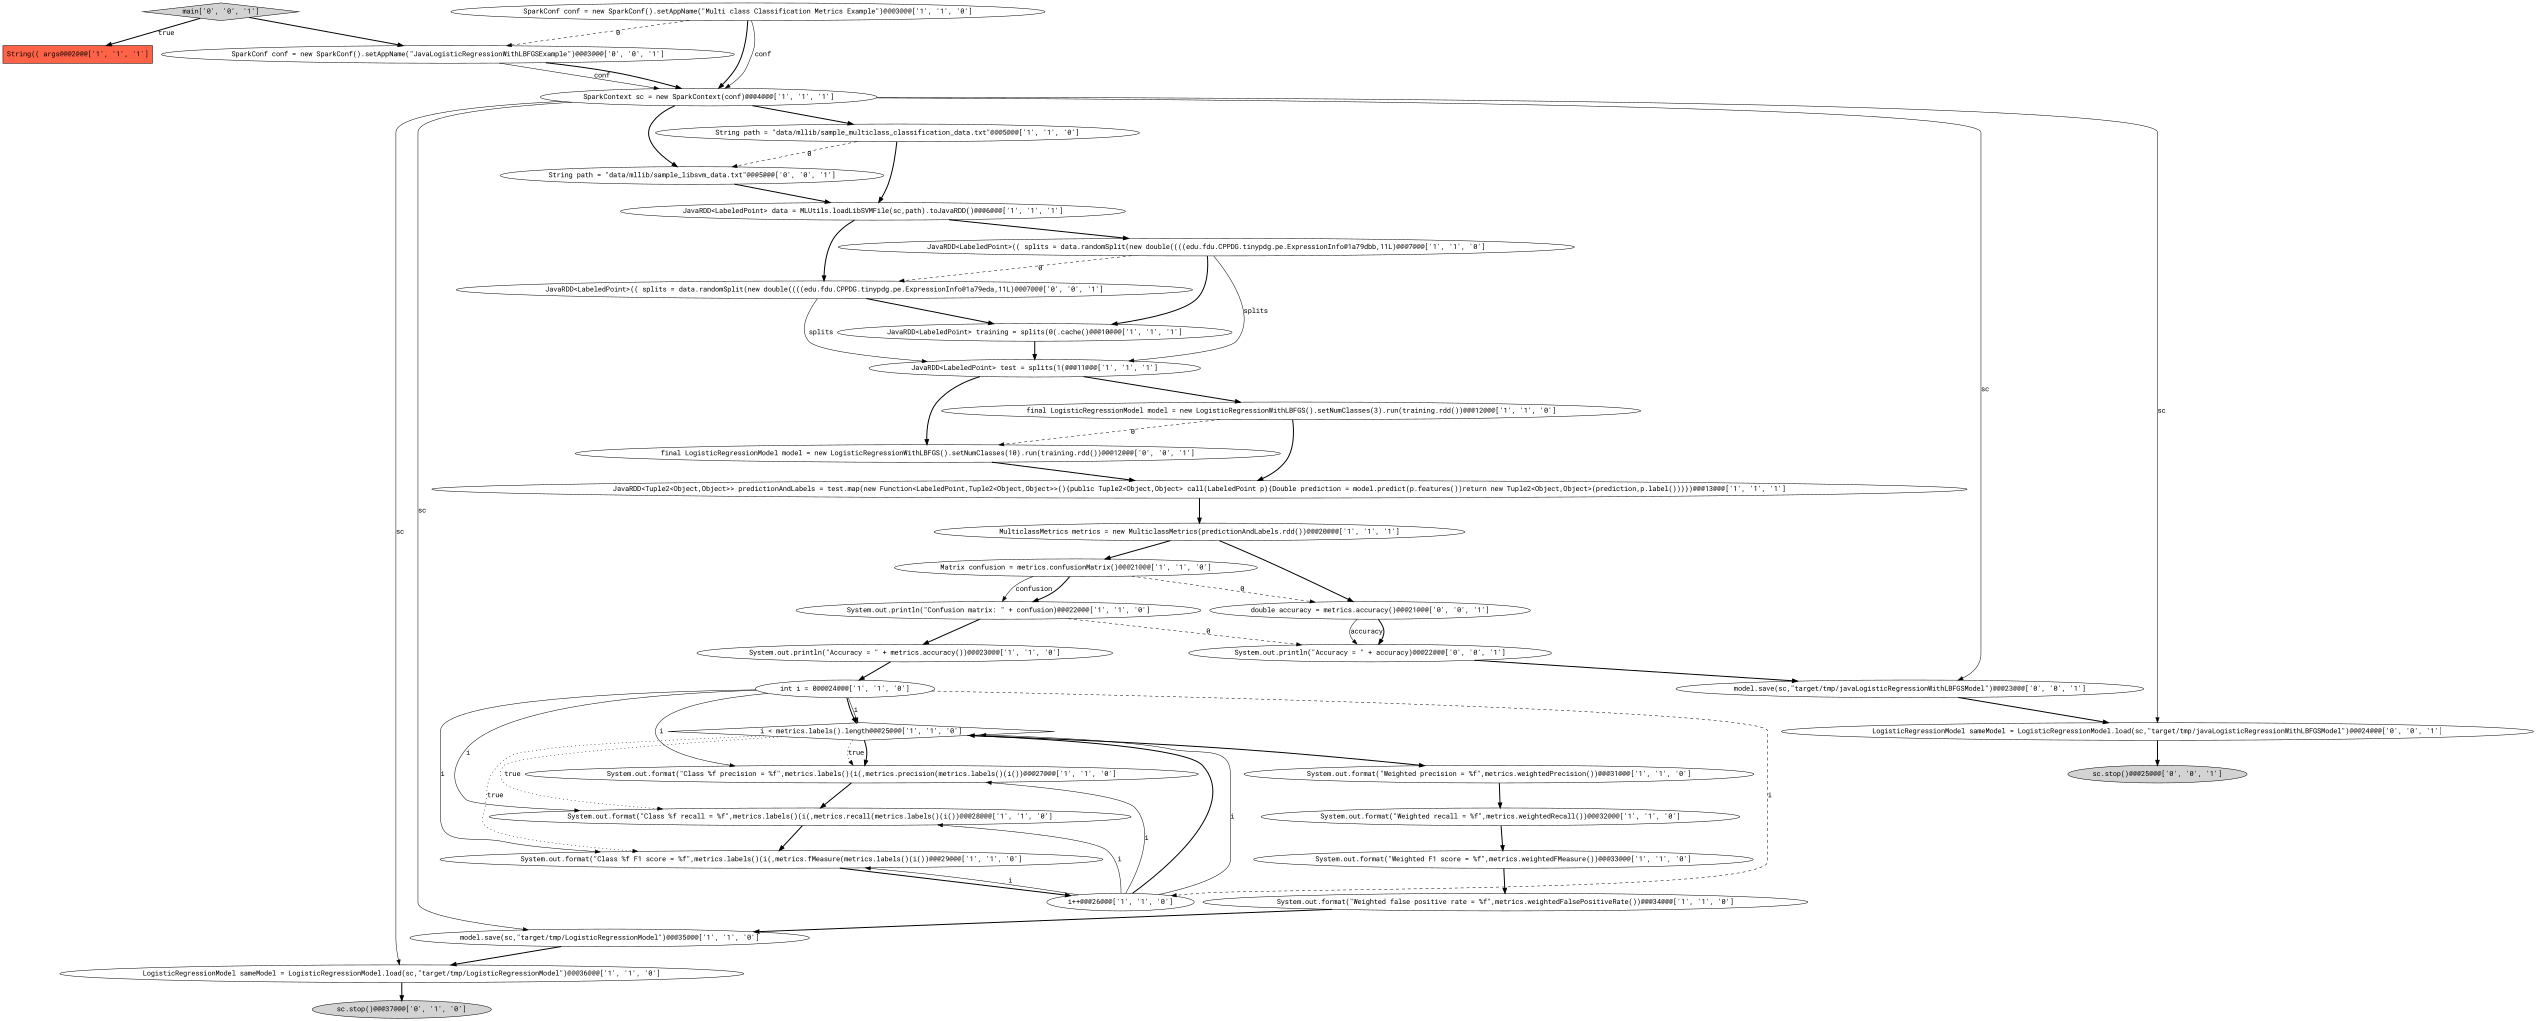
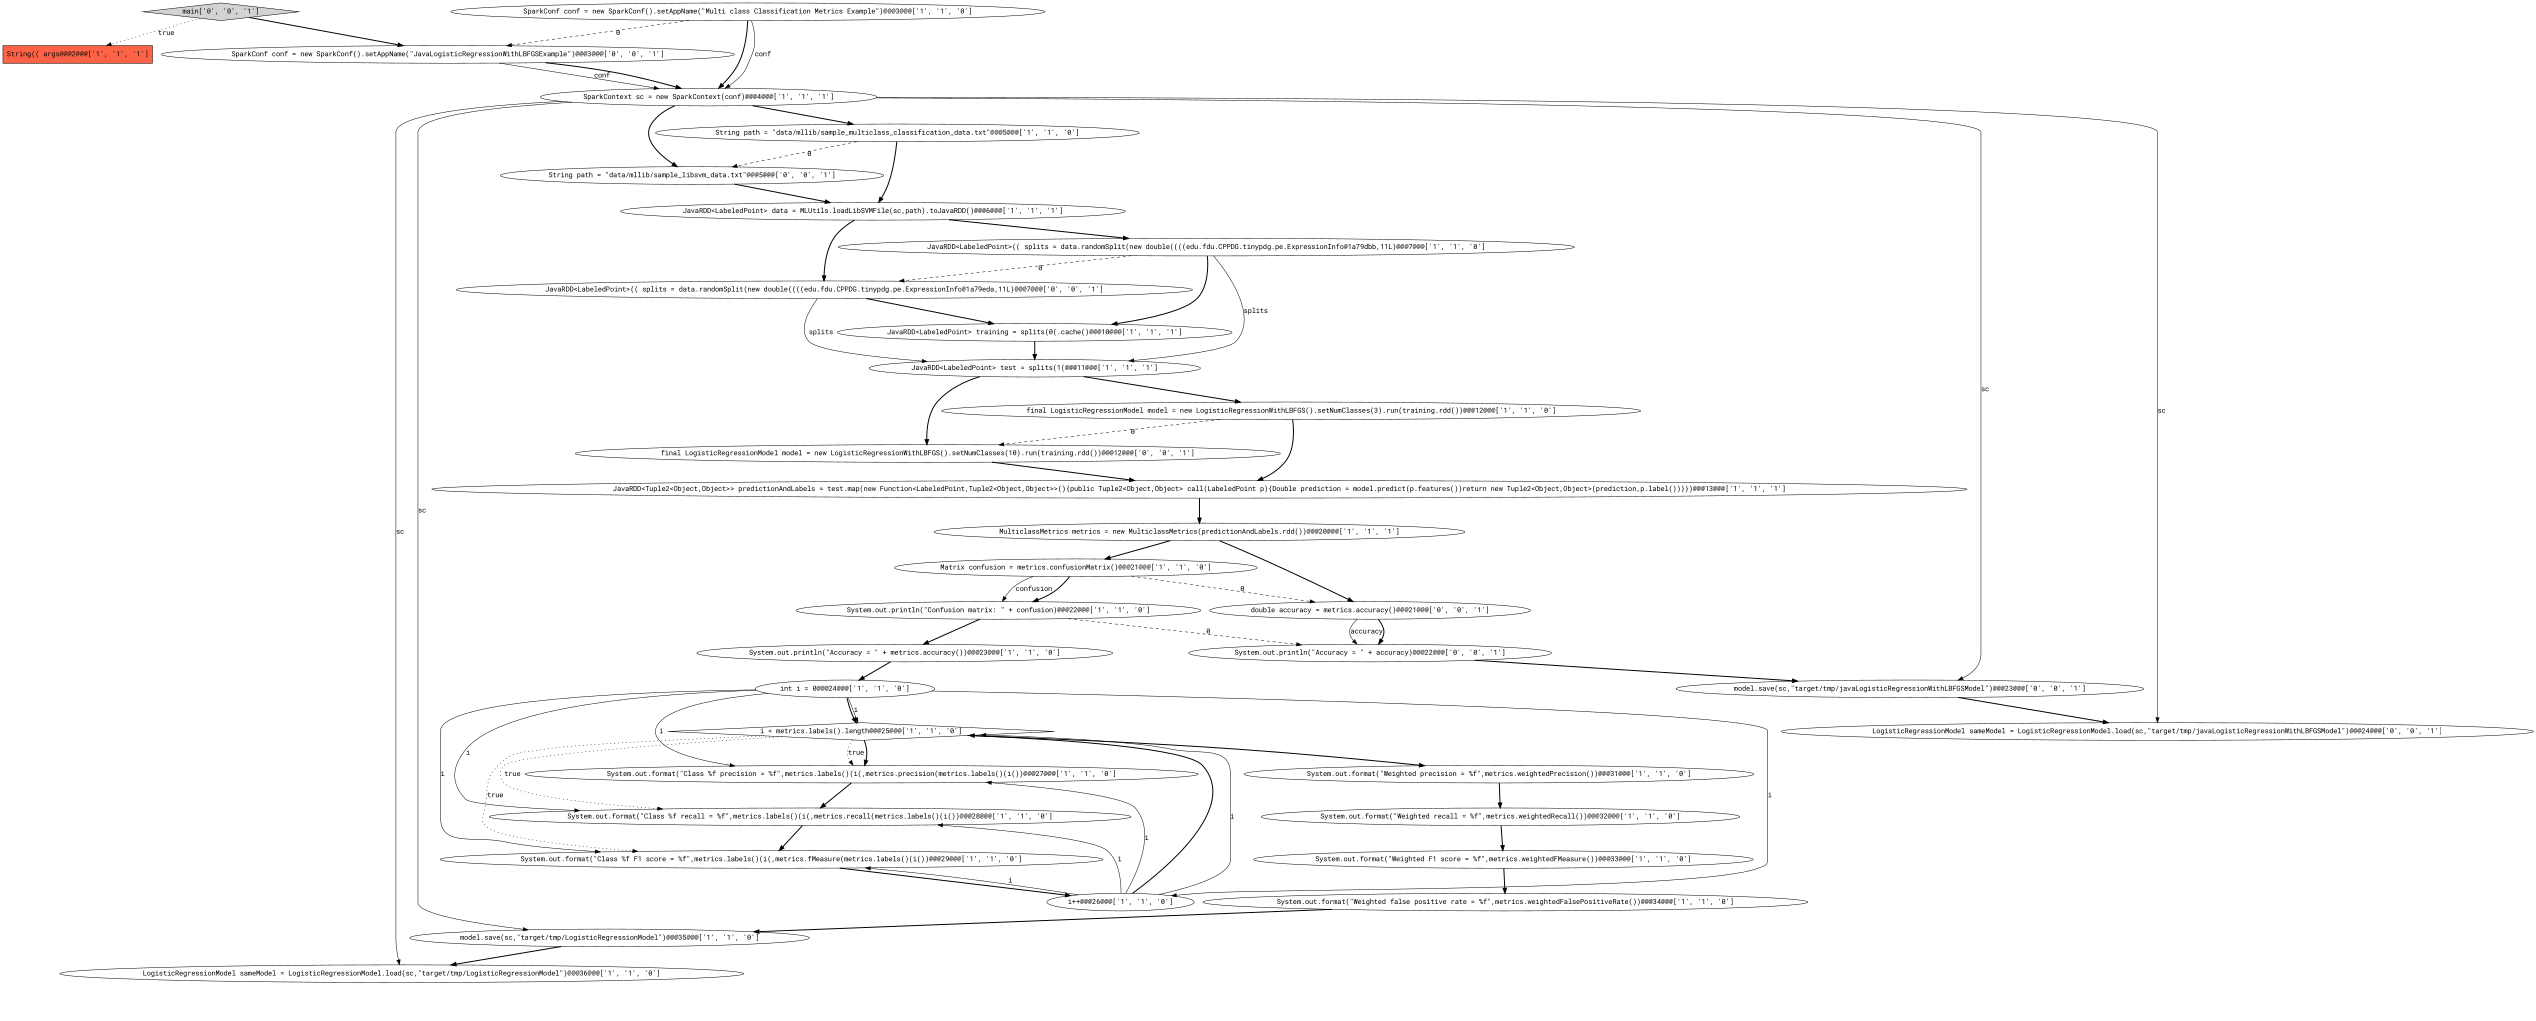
edge "main['0', '0', '1']" -> "String(( args@@@2@@@['1', '1', '1']": style bold -> dotted
edge "int i = 0@@@24@@@['1', '1', '0']" -> "i++@@@26@@@['1', '1', '0']": style dashed -> solid
node "sc.stop()@@@25@@@['0', '0', '1']": removed
node "sc.stop()@@@37@@@['0', '1', '0']": removed
